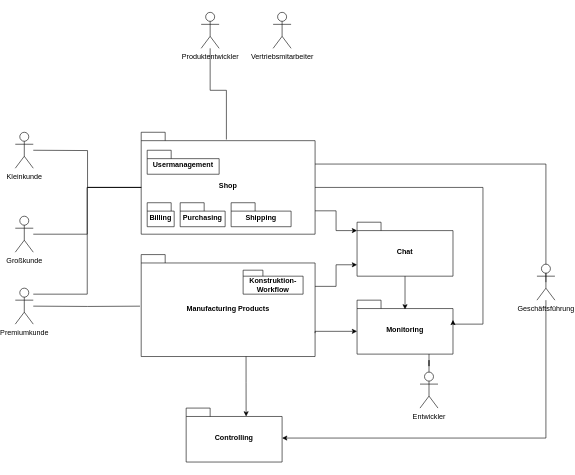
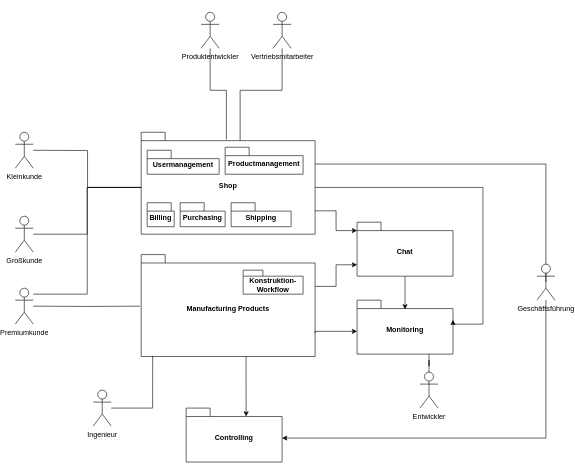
edge "Vertriebsmitarbeiter" -- "Shop": added
node "Productmanagement": added
edge "Manufacturing Products" -- "Ingenieur": added
node "Ingenieur": added
